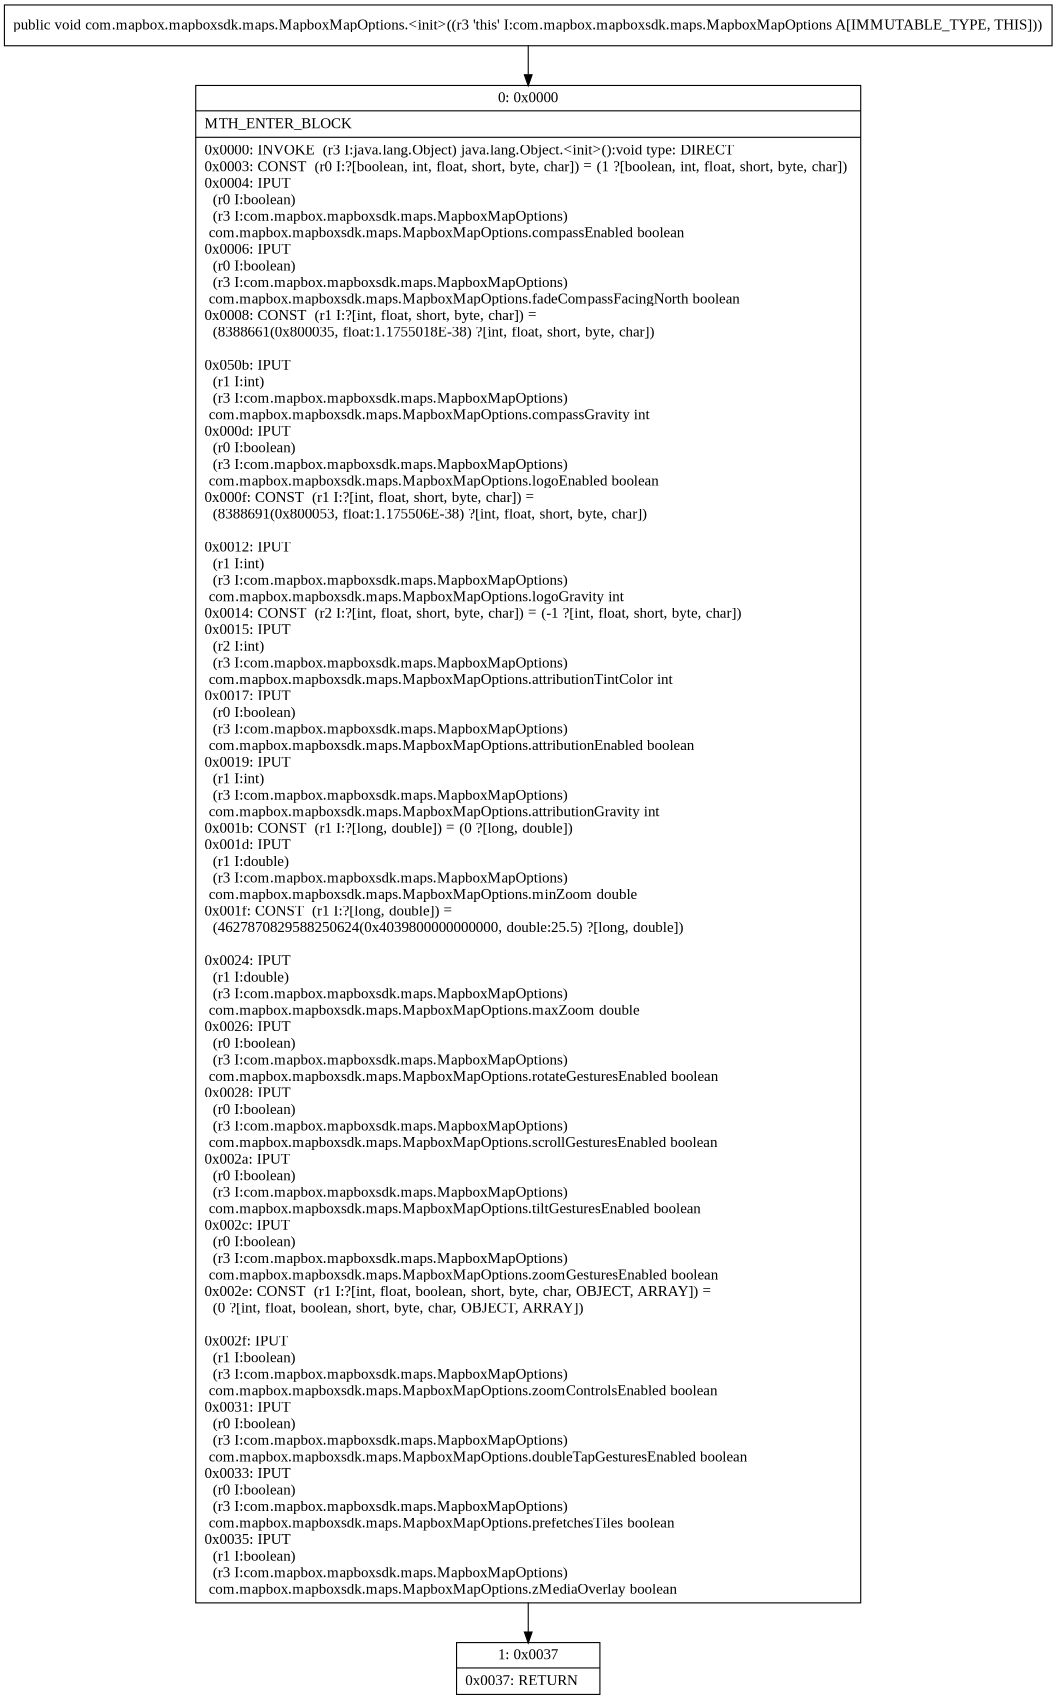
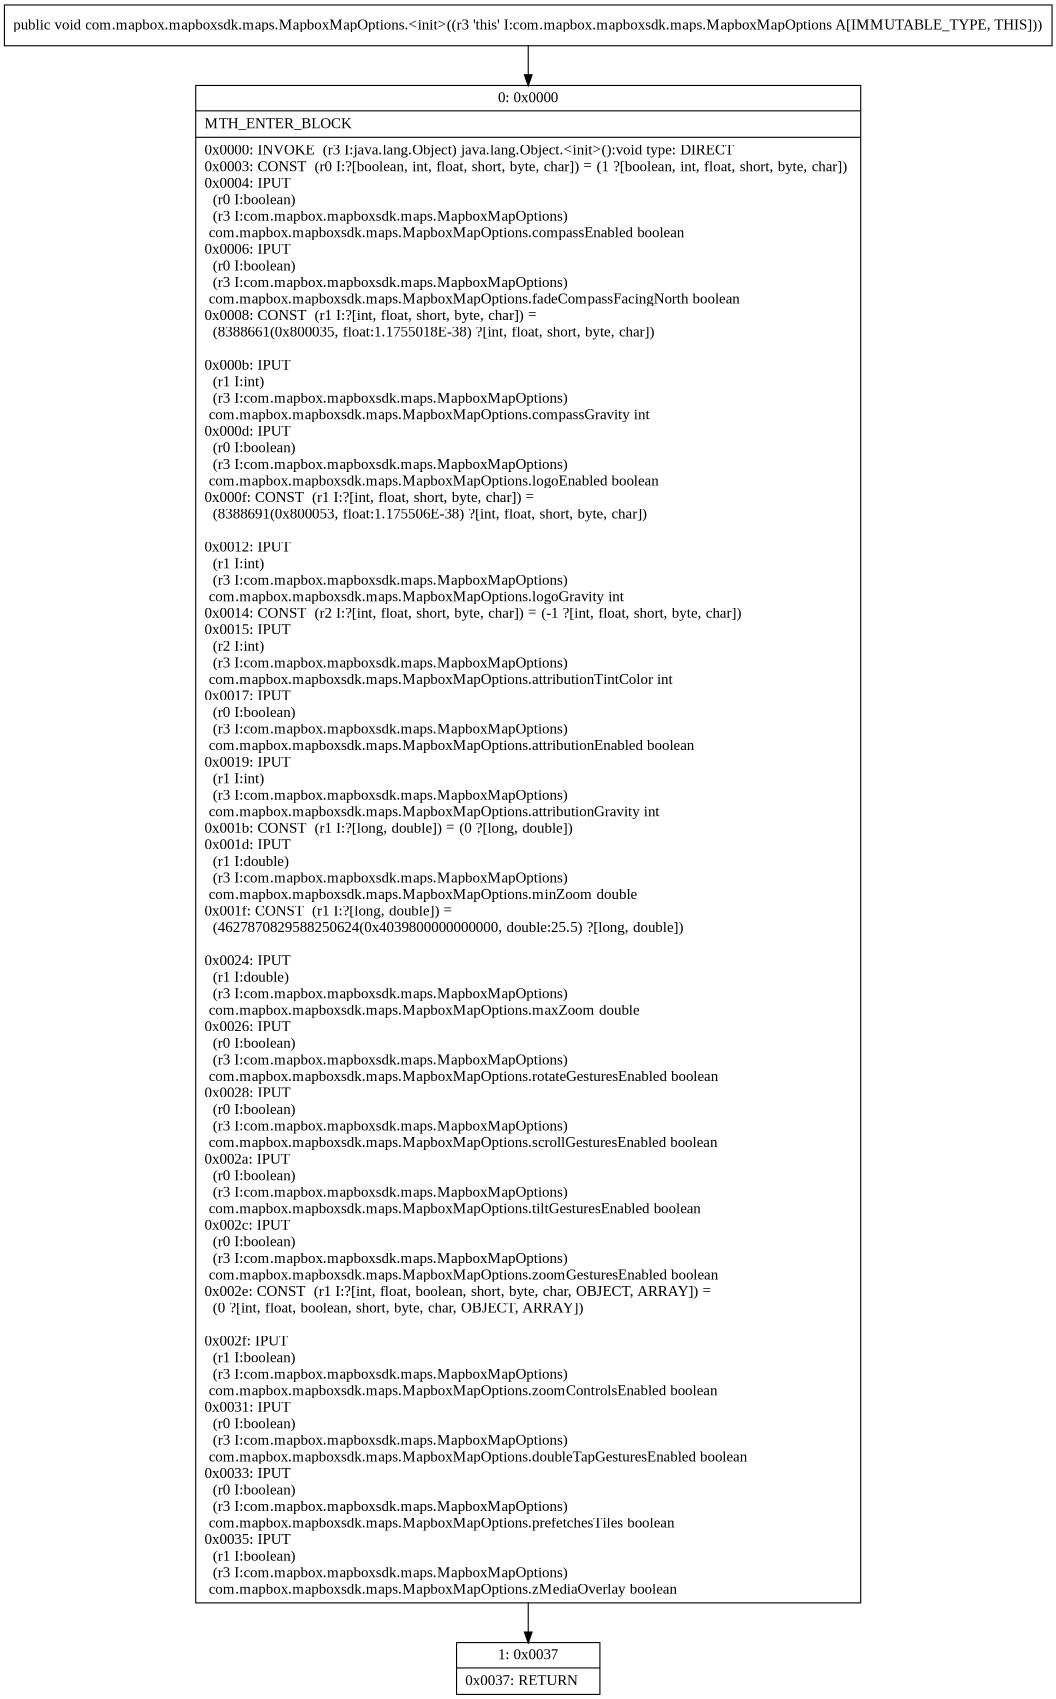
node "0: 0x0000": text "0x050b: IPUT" -> "0x000b: IPUT"
